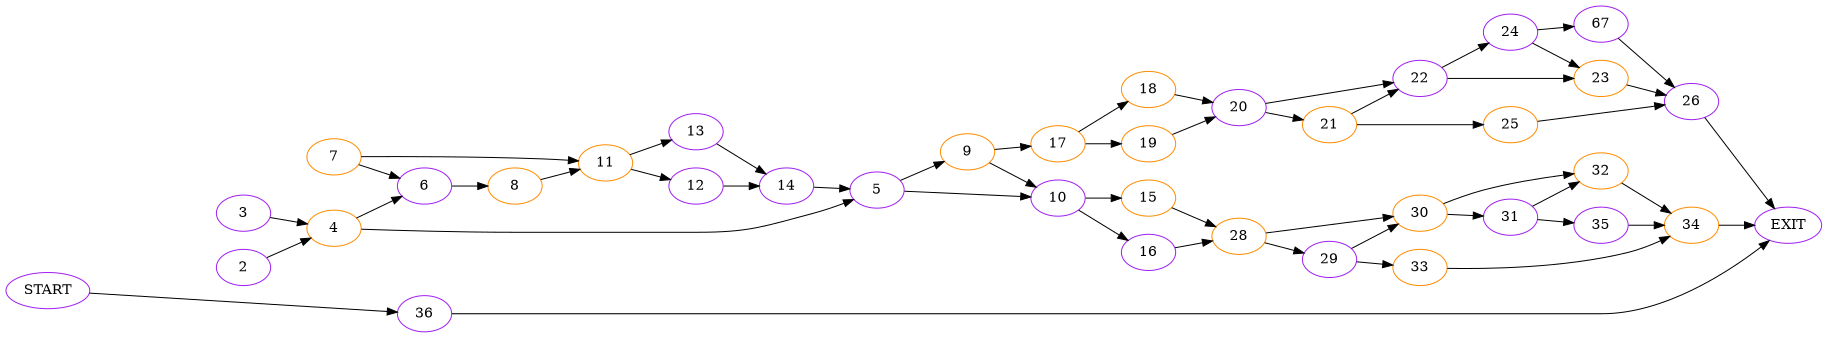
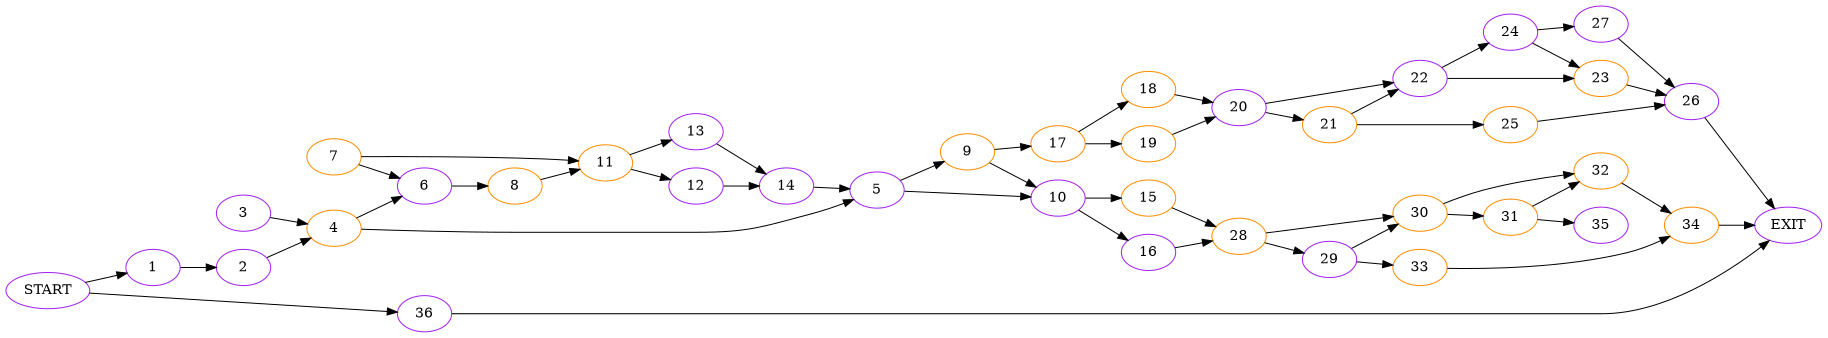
node "67": label "67" -> "27"
node "31": color purple -> darkorange
edge "35" -> "34": removed
node "1": added
